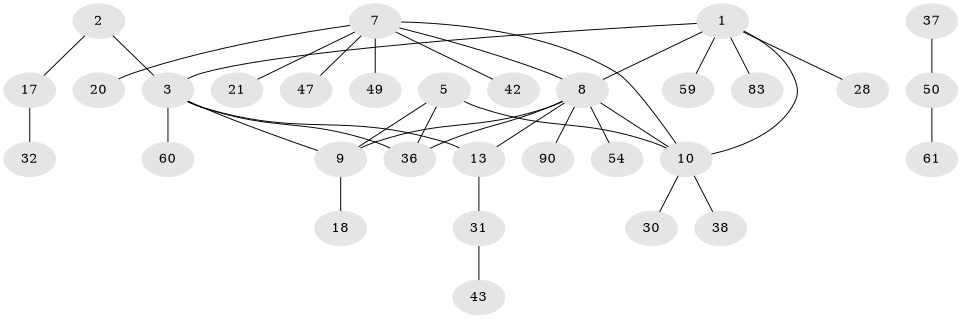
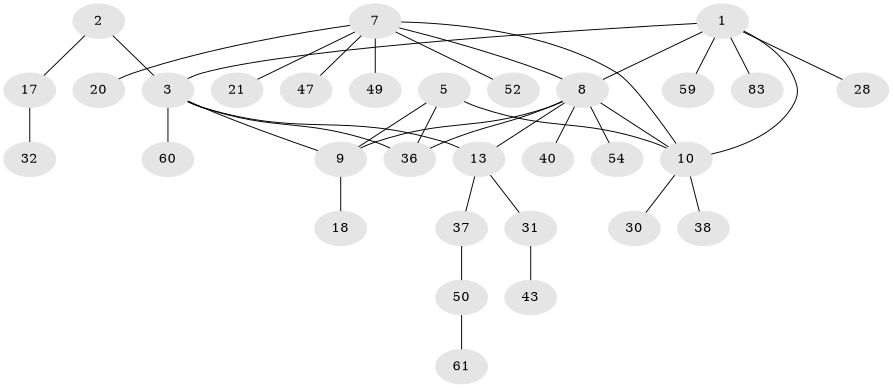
node "42": label "42" -> "52"
node "90": label "90" -> "40"
edge "13" -- "37": added
